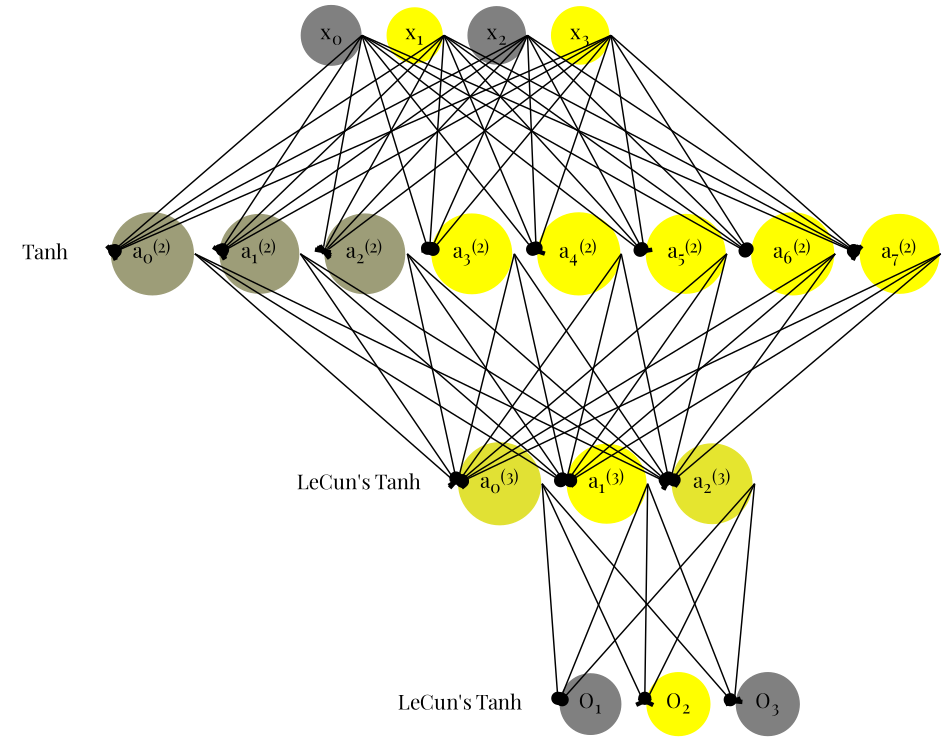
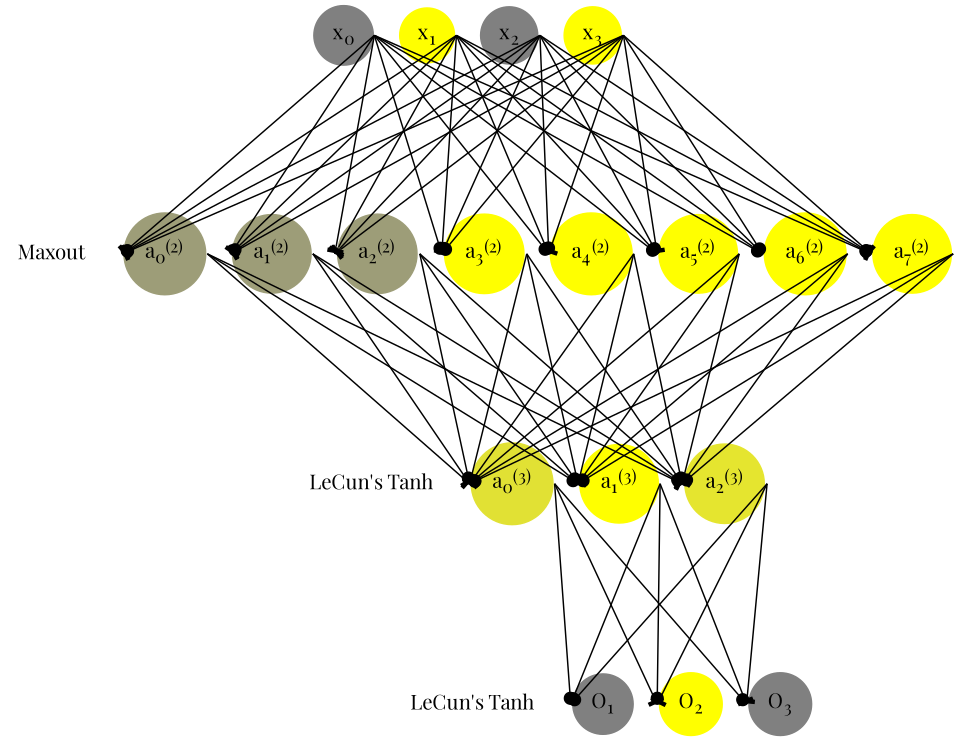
node "Tanh": label "Tanh" -> "Maxout"
